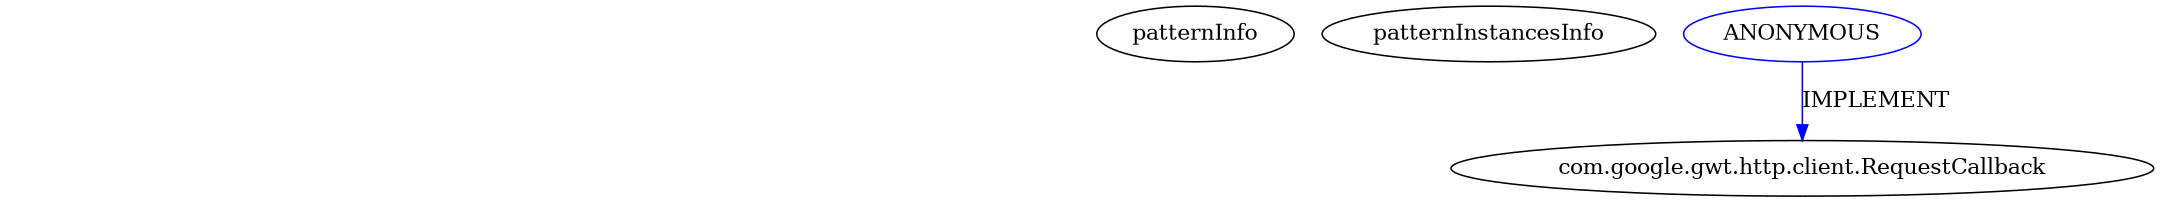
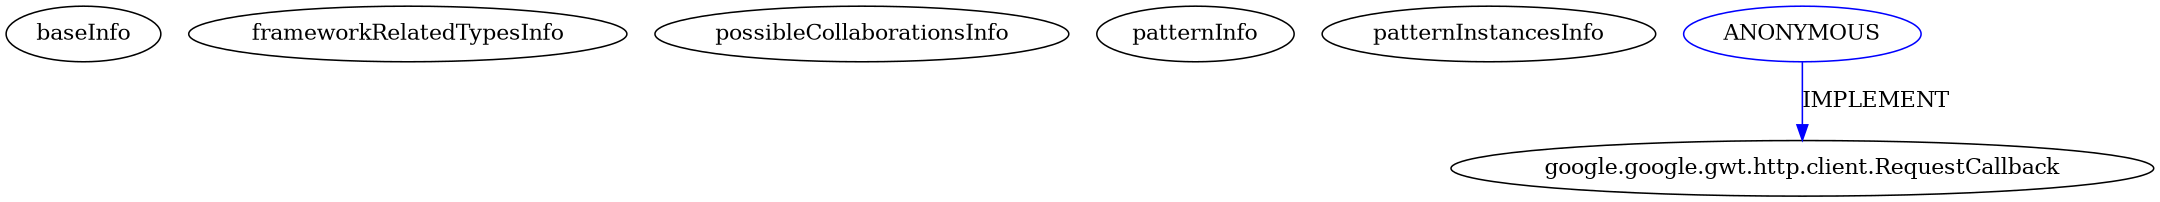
node "baseInfo": added
node "frameworkRelatedTypesInfo": added
node "possibleCollaborationsInfo": added
node "com.google.gwt.http.client.RequestCallback": label "com.google.gwt.http.client.RequestCallback" -> "google.google.gwt.http.client.RequestCallback"
